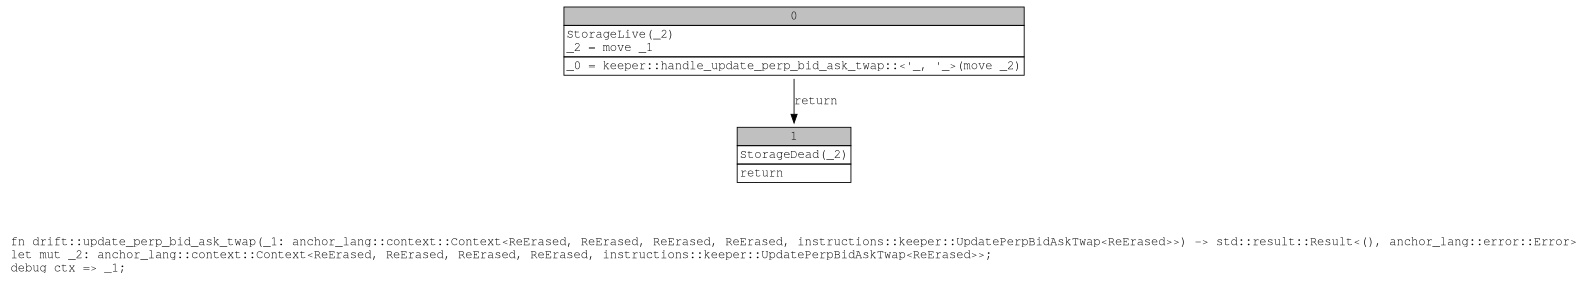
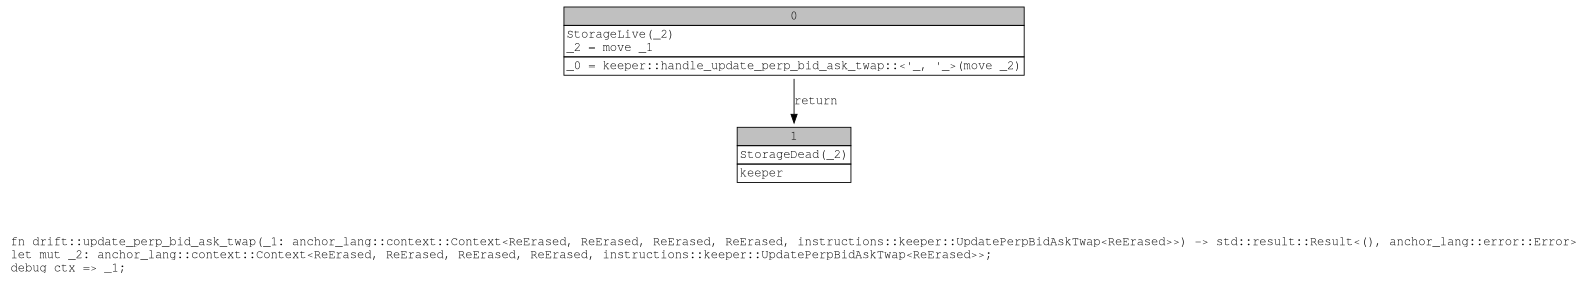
node "1": text "return" -> "keeper"
